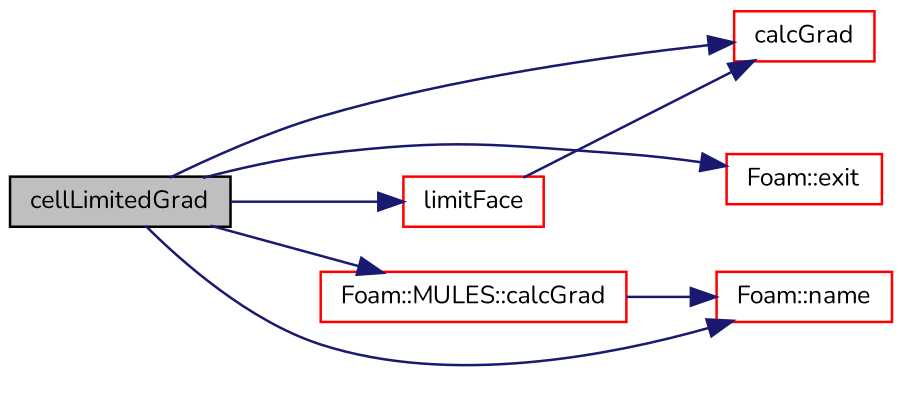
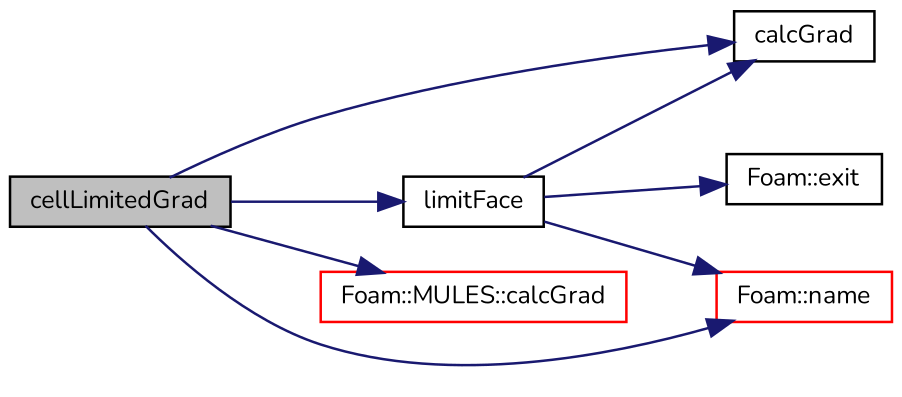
node "calcGrad": color red -> black
edge "cellLimitedGrad" -> "Foam::exit": now "limitFace" -> "Foam::exit"
node "Foam::exit": color red -> black
node "limitFace": color red -> black
edge "Foam::MULES::calcGrad" -> "Foam::name": now "limitFace" -> "Foam::name"
